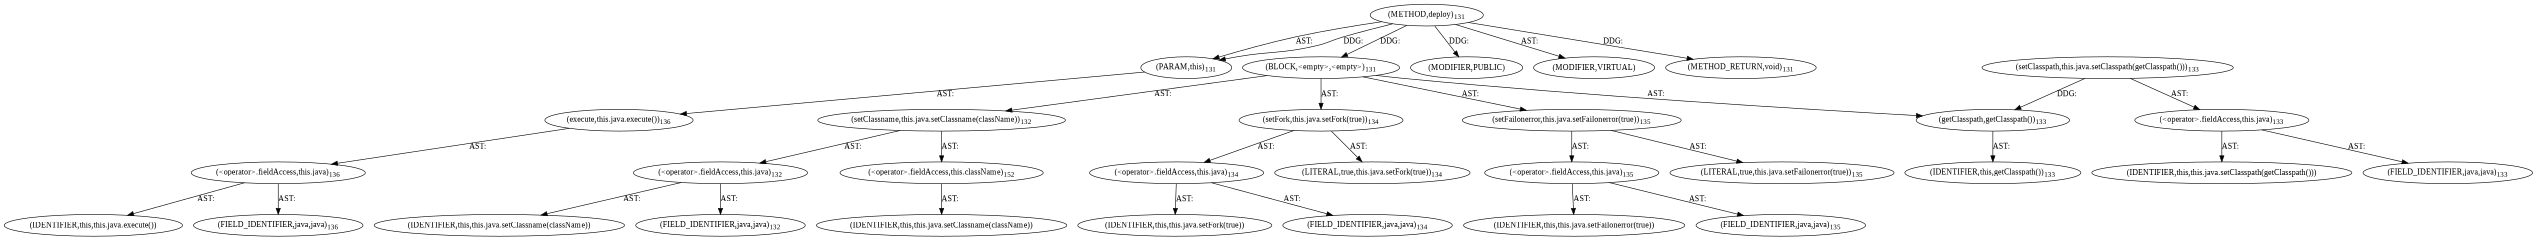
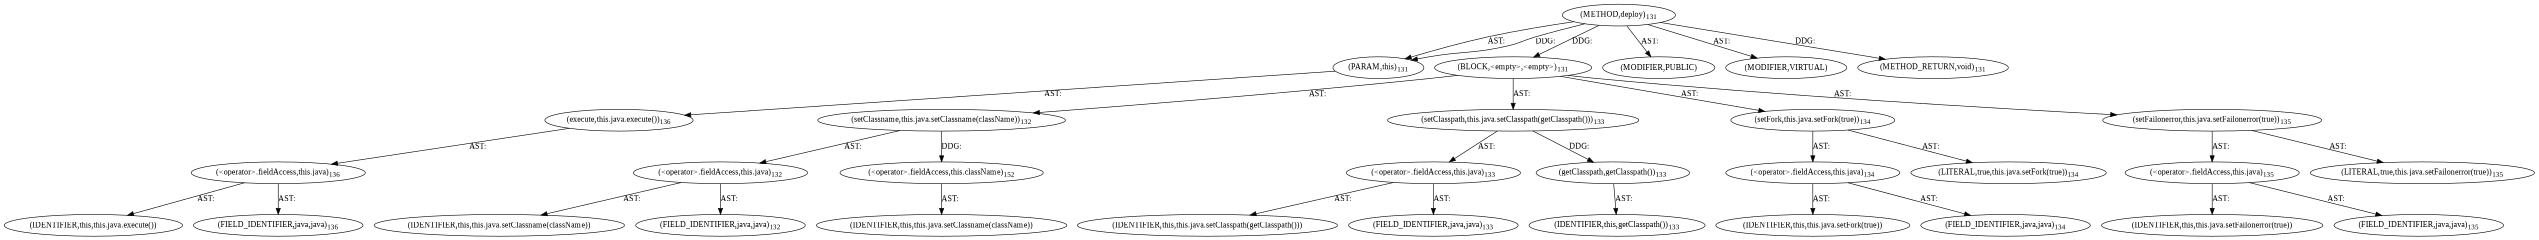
edge "(METHOD,deploy)" -> "(MODIFIER,PUBLIC)": label "DDG: " -> "AST: "
edge "(BLOCK,<empty>,<empty>)" -> "(getClasspath,getClasspath())": now "(BLOCK,<empty>,<empty>)" -> "(setClasspath,this.java.setClasspath(getClasspath()))"
edge "(setClassname,this.java.setClassname(className))" -> "(<operator>.fieldAccess,this.className)": label "AST: " -> "DDG: "
